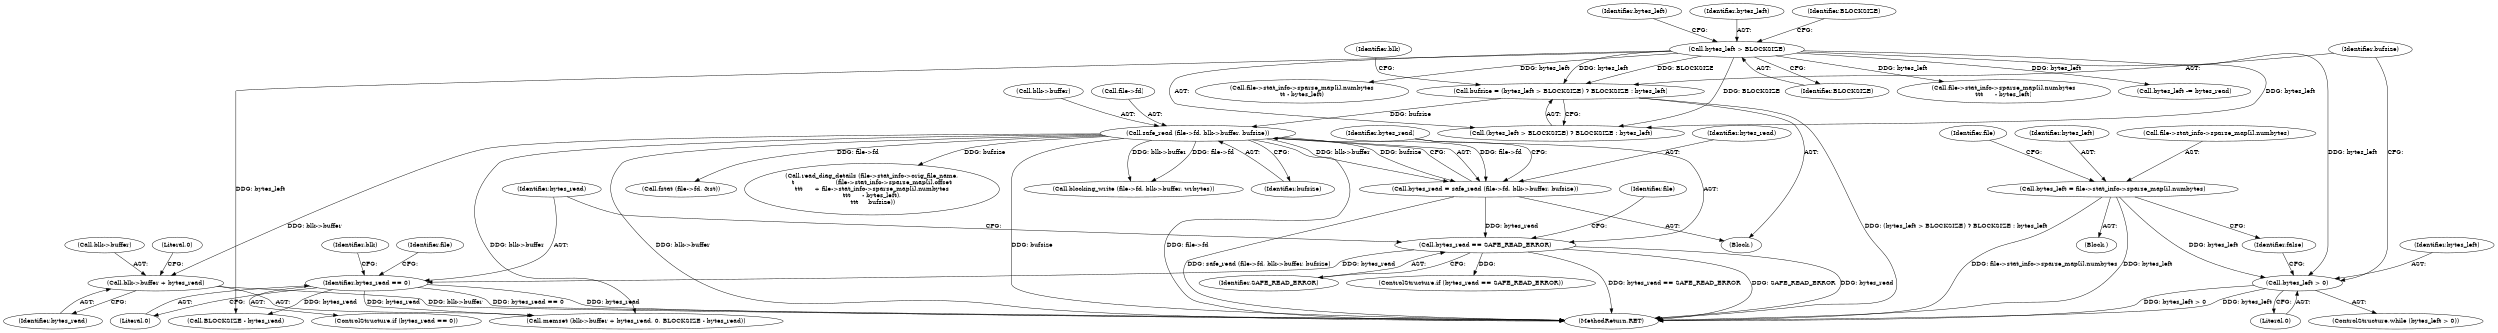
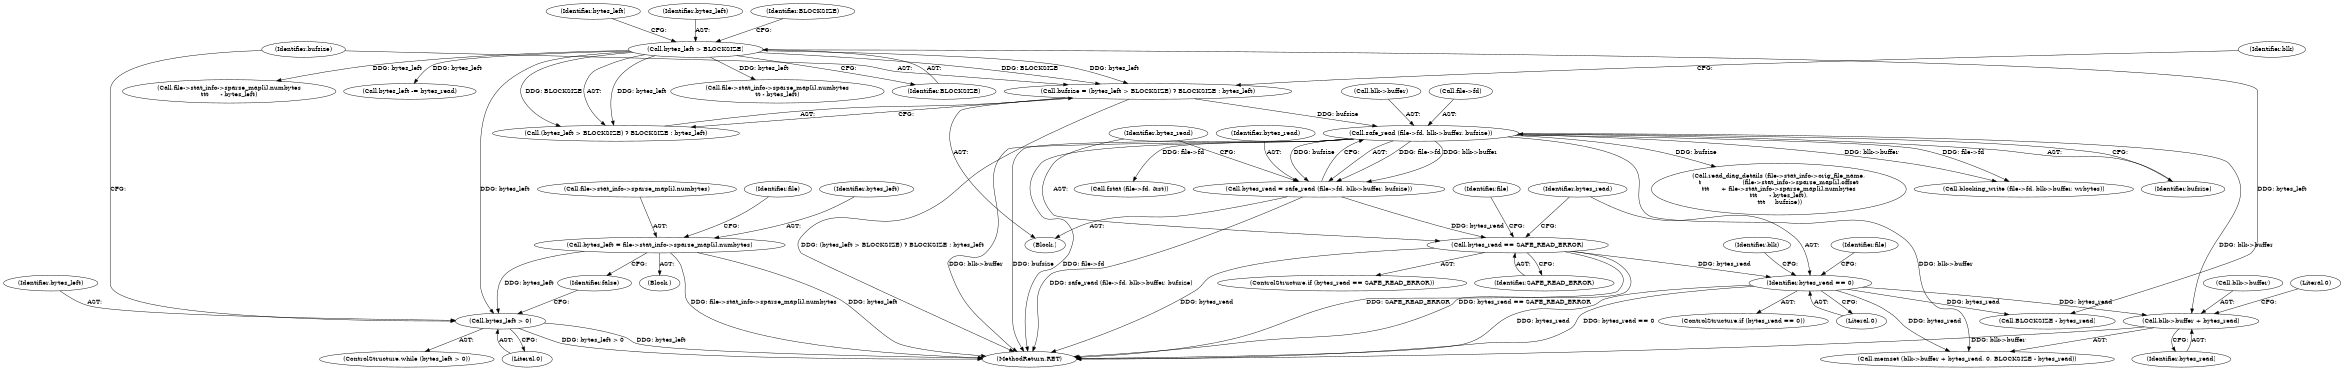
edge "(Call,bytes_read == SAFE_READ_ERROR)" -> "(ControlStructure,if (bytes_read == SAFE_READ_ERROR))": label "DDG: " -> "AST: "
edge "(Identifier,bytes_read == 0)" -> "(Call,blk->buffer + bytes_read)": added, label "DDG: bytes_read"
